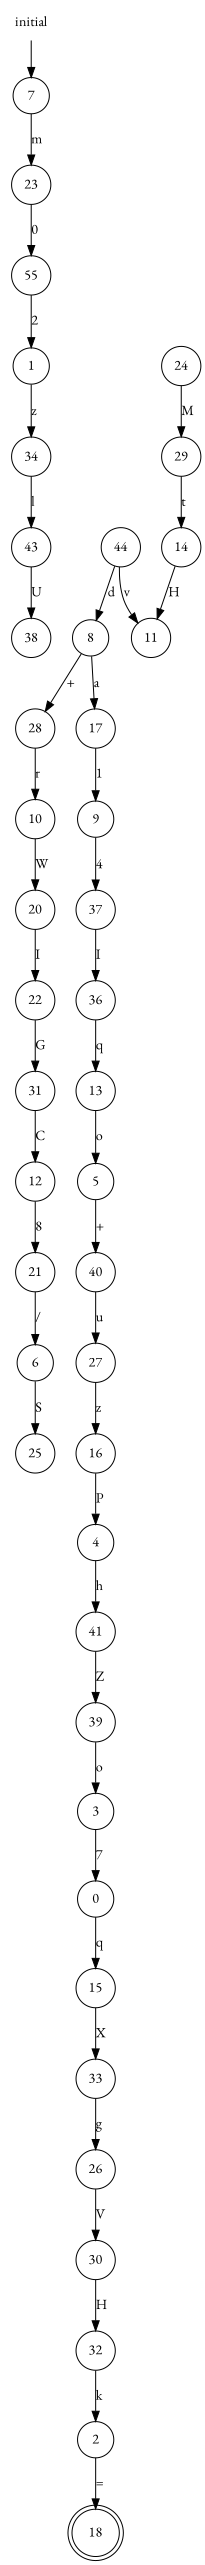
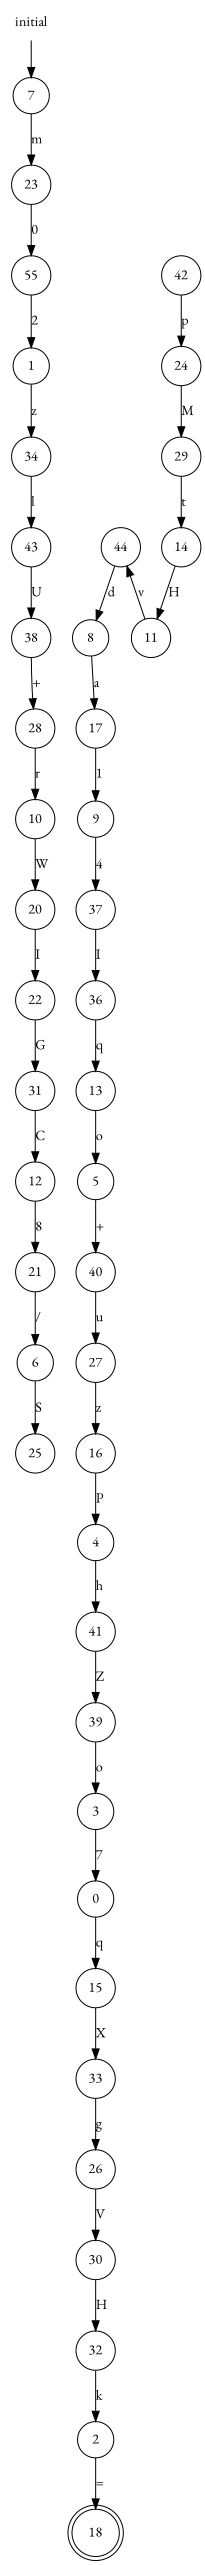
node "42": added
edge "44" -> "11": reversed
edge "8" -> "28": now "38" -> "28"
